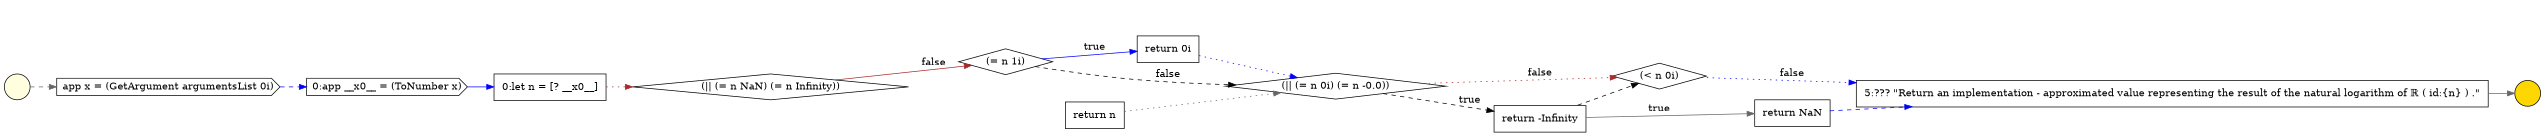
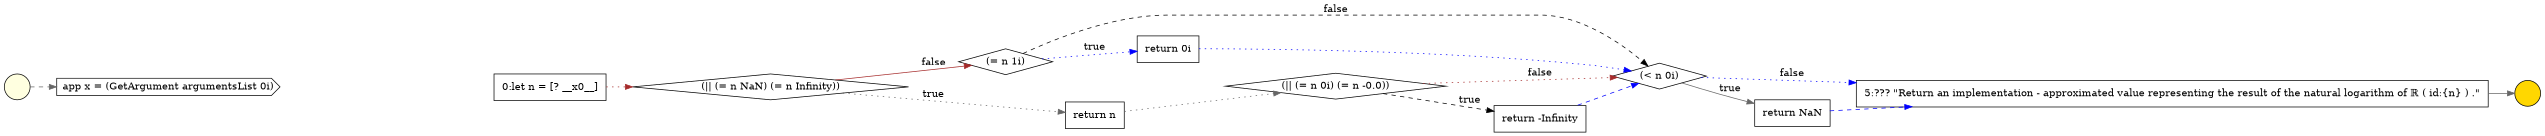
edge "(= n 1i)" -> "return 0i": style solid -> dotted
edge "return 0i" -> "(|| (= n 0i) (= n -0.0))": now "return 0i" -> "(< n 0i)"
edge "(= n 1i)" -> "(|| (= n 0i) (= n -0.0))": now "(= n 1i)" -> "(< n 0i)"
node "0:app __x0__ = (ToNumber x)": removed
edge "return -Infinity" -> "(< n 0i)": color black -> blue
edge "(|| (= n NaN) (= n Infinity))" -> "return n": added, label "true"
edge "return -Infinity" -> "return NaN": now "(< n 0i)" -> "return NaN"
